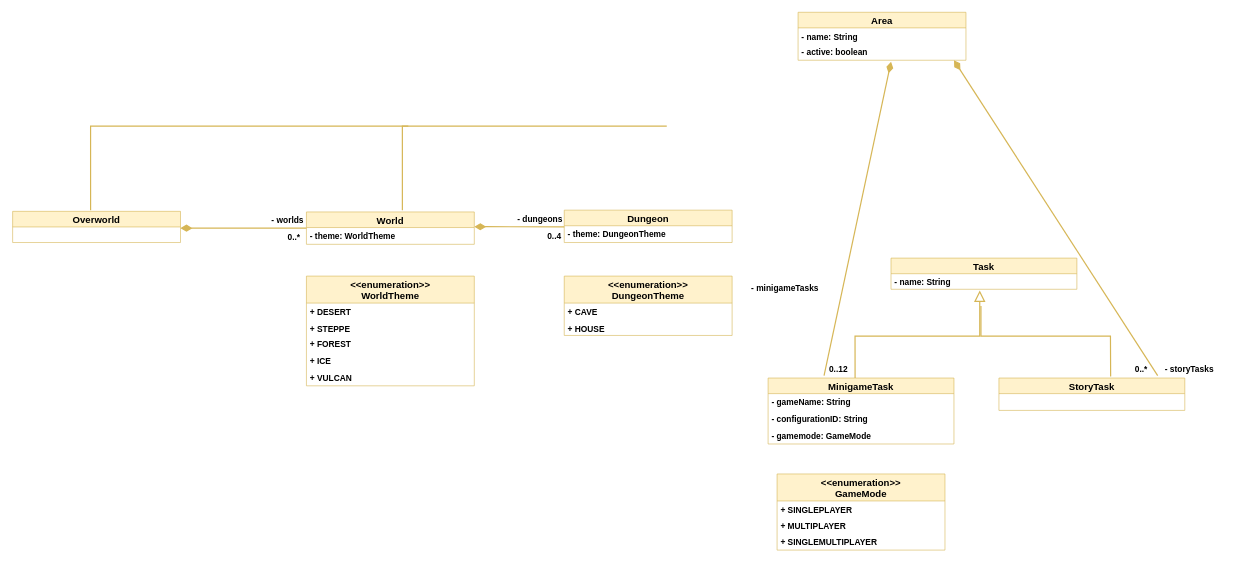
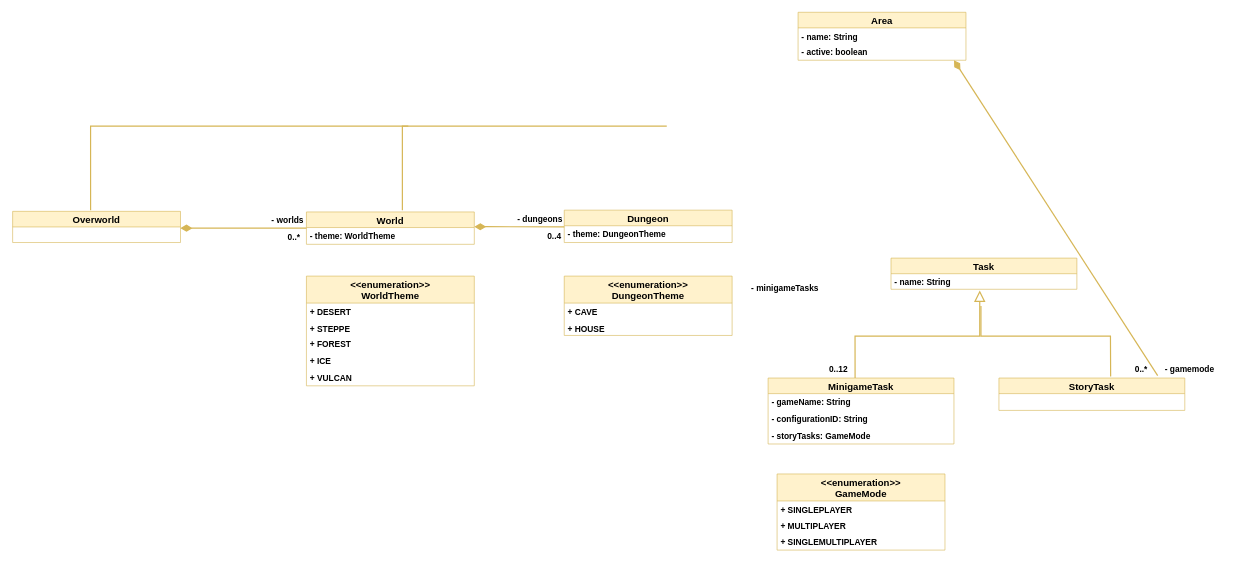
edge "MinigameTask" -> "- active: boolean": removed
node "- storyTasks": label "- storyTasks" -> "- gamemode"
node "- gamemode: GameMode": label "- gamemode: GameMode" -> "- storyTasks: GameMode"
